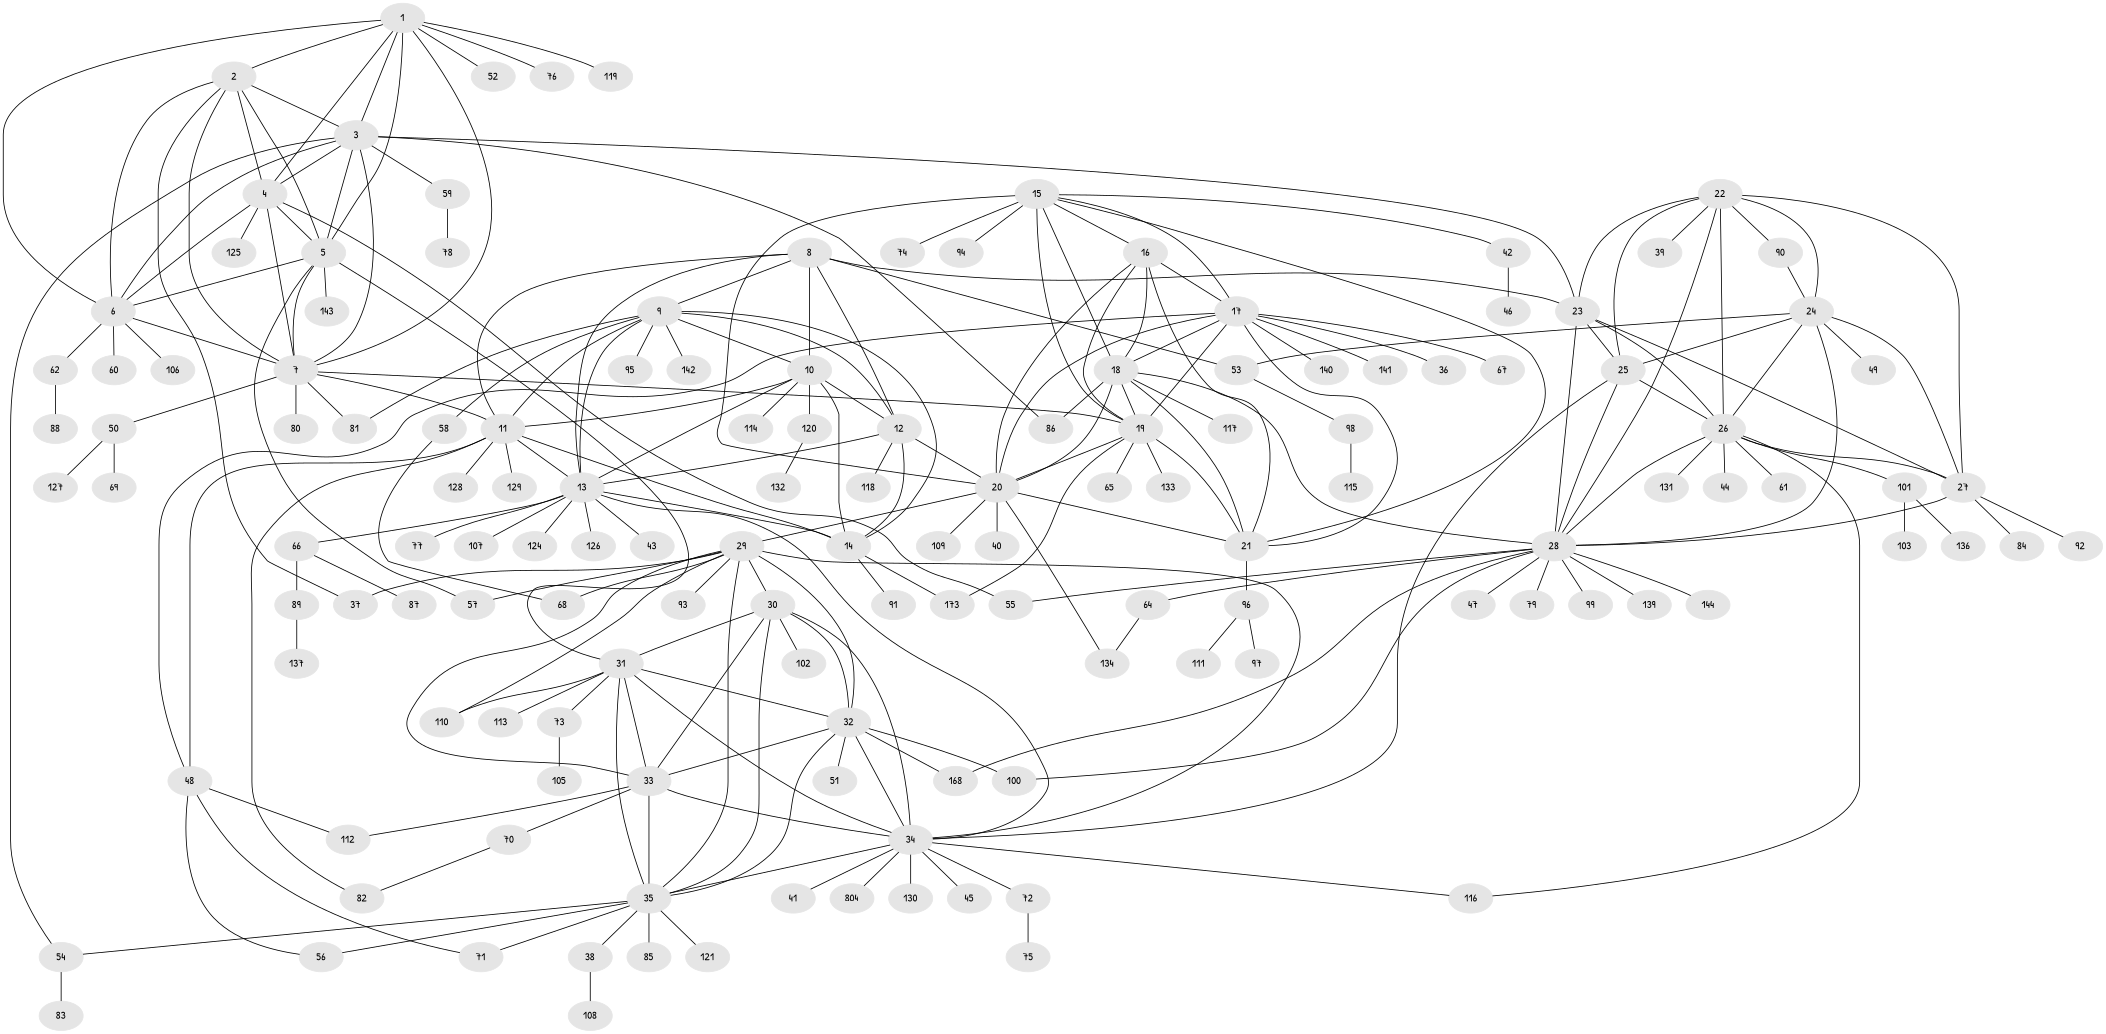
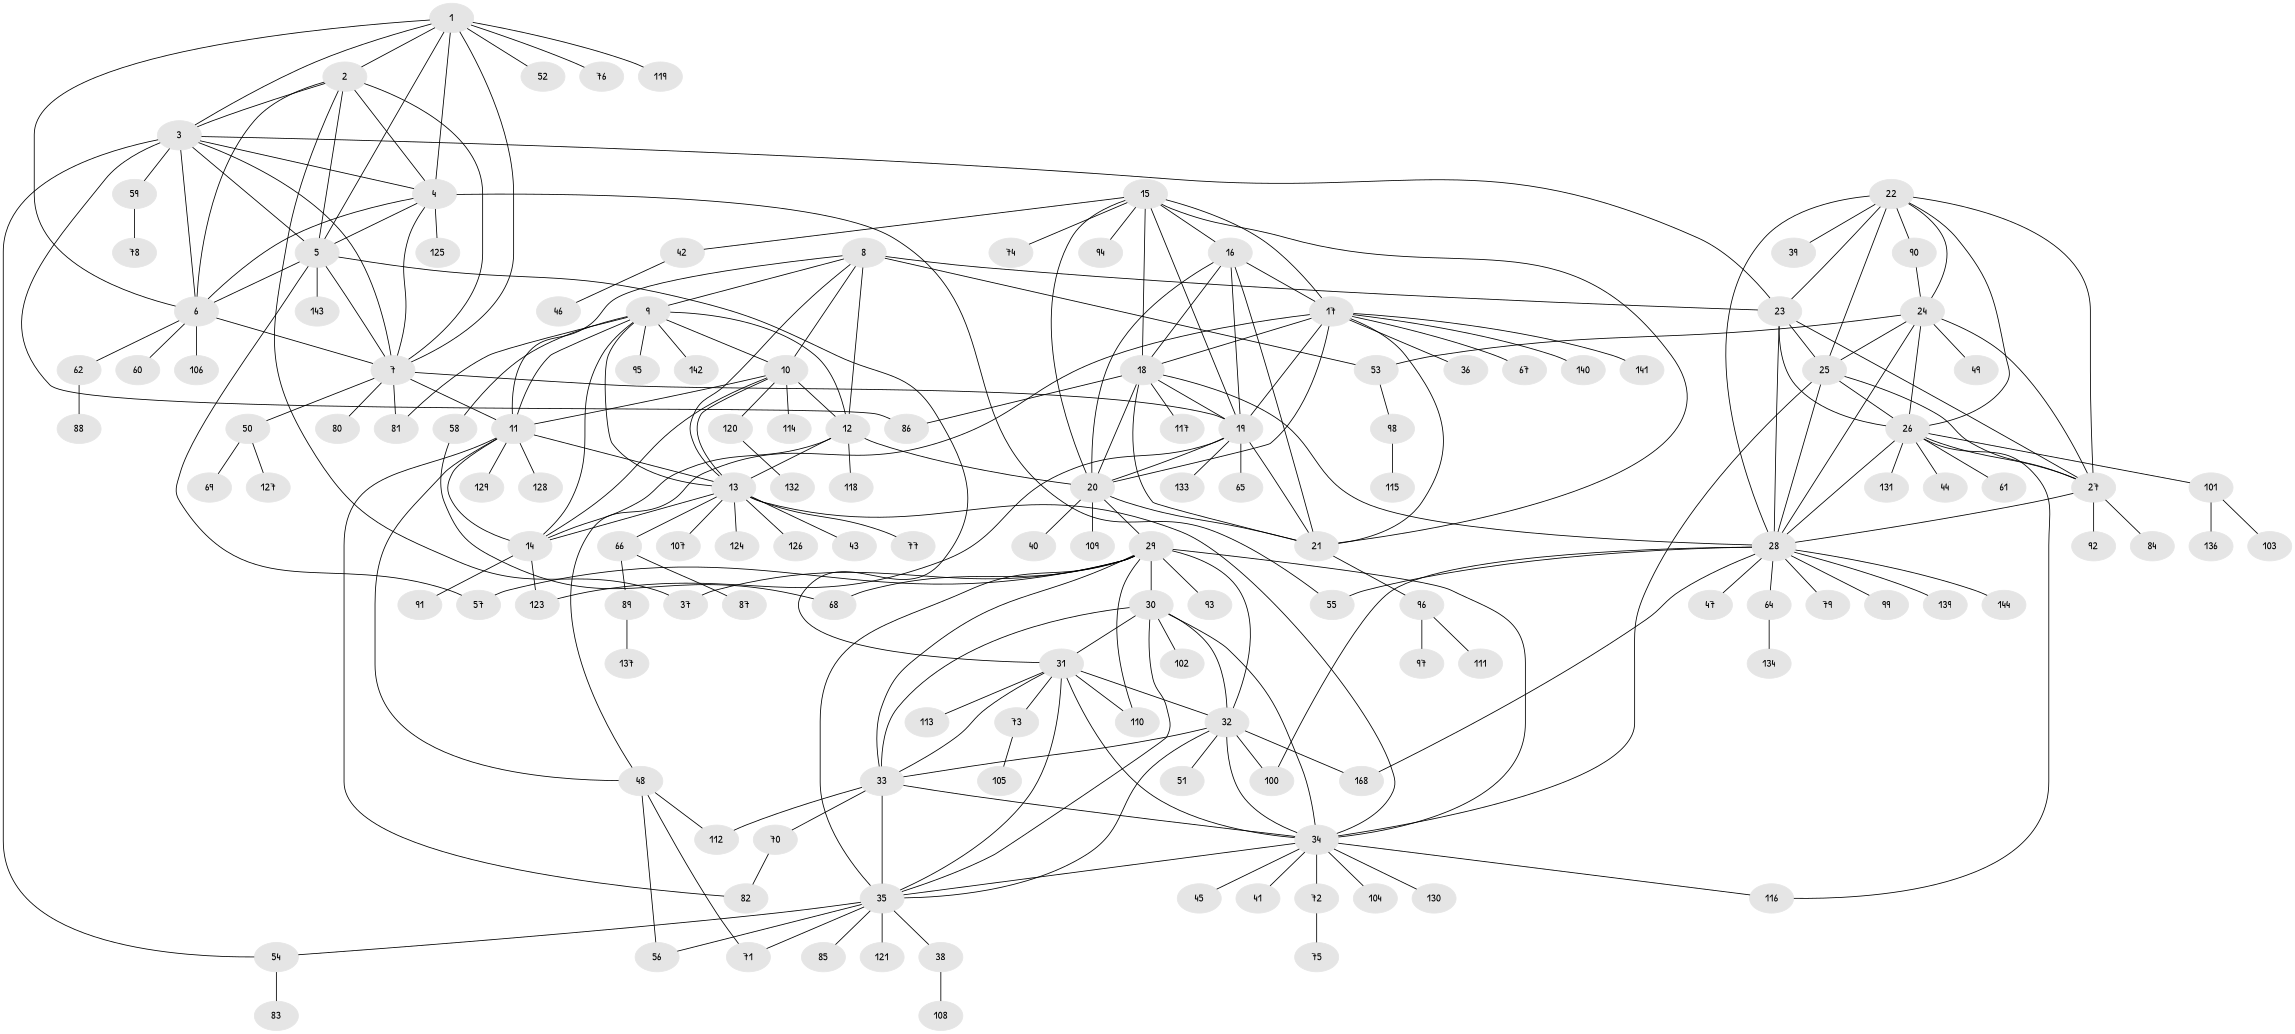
edge "25" -- "27": added
edge "20" -- "134": removed
node "173": label "173" -> "123"
node "804": label "804" -> "104"
